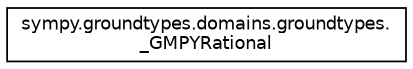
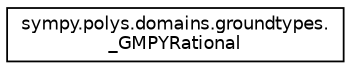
node "sympy.groundtypes.domains.groundtypes. _GMPYRational": label "sympy.groundtypes.domains.groundtypes. _GMPYRational" -> "sympy.polys.domains.groundtypes. _GMPYRational"
